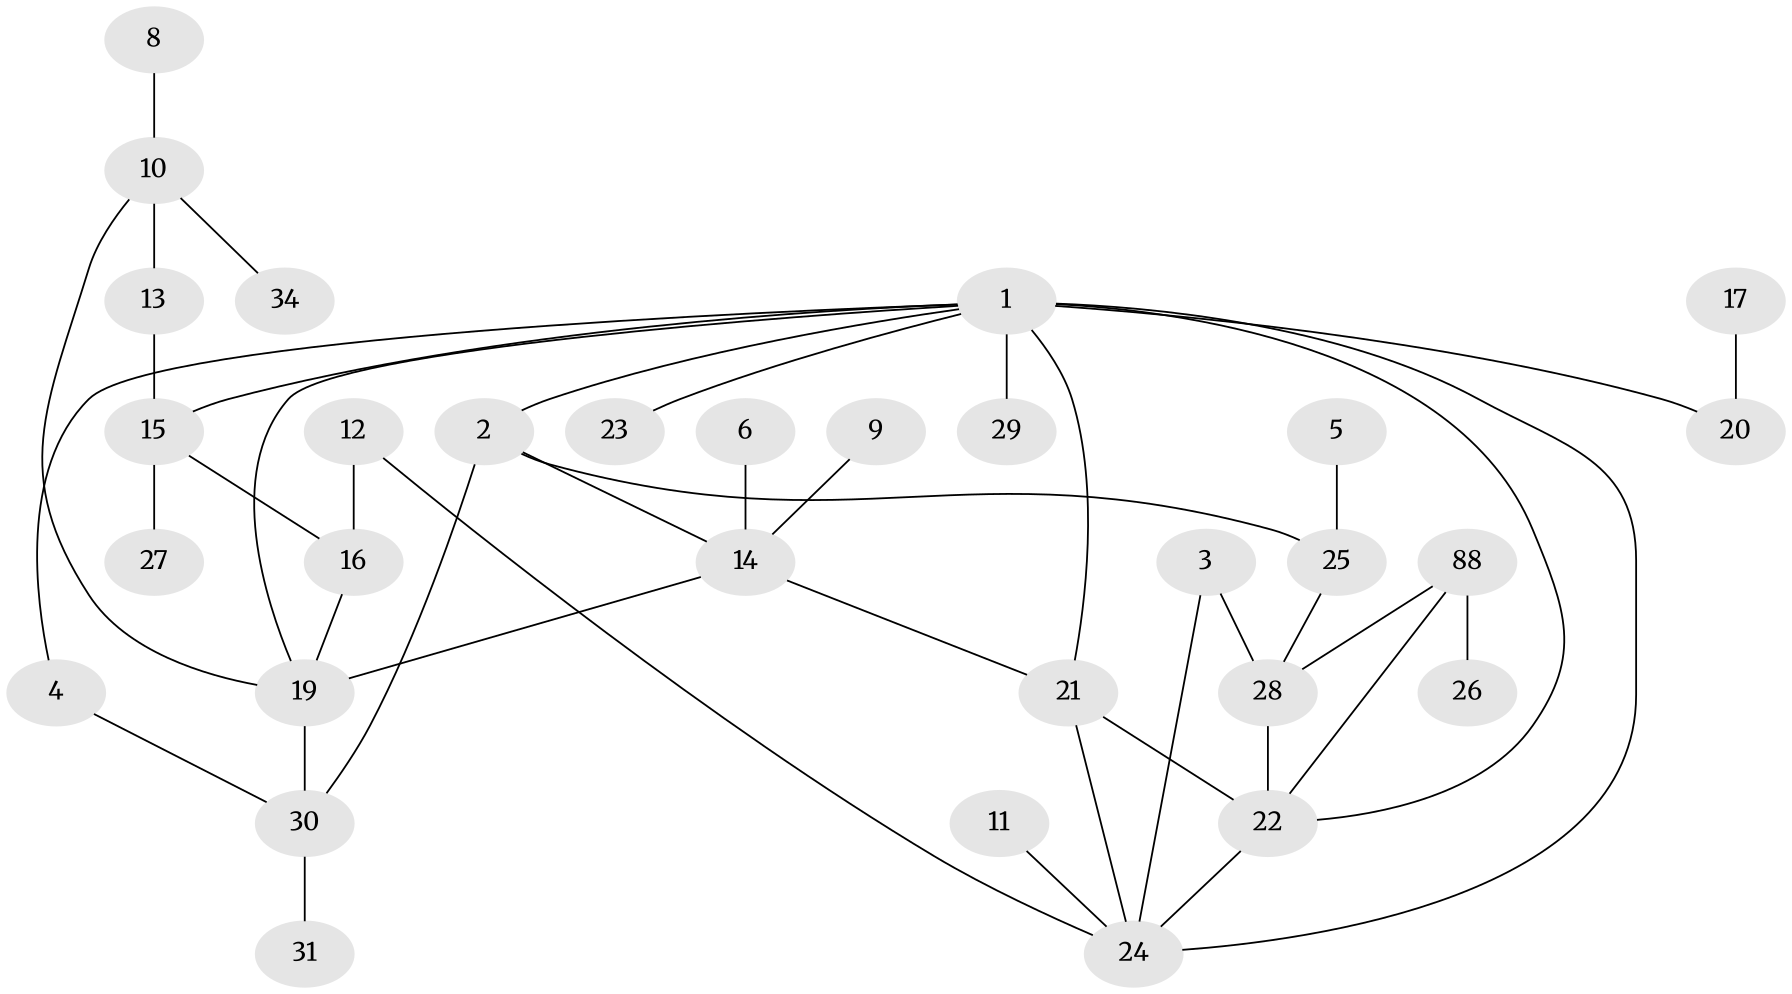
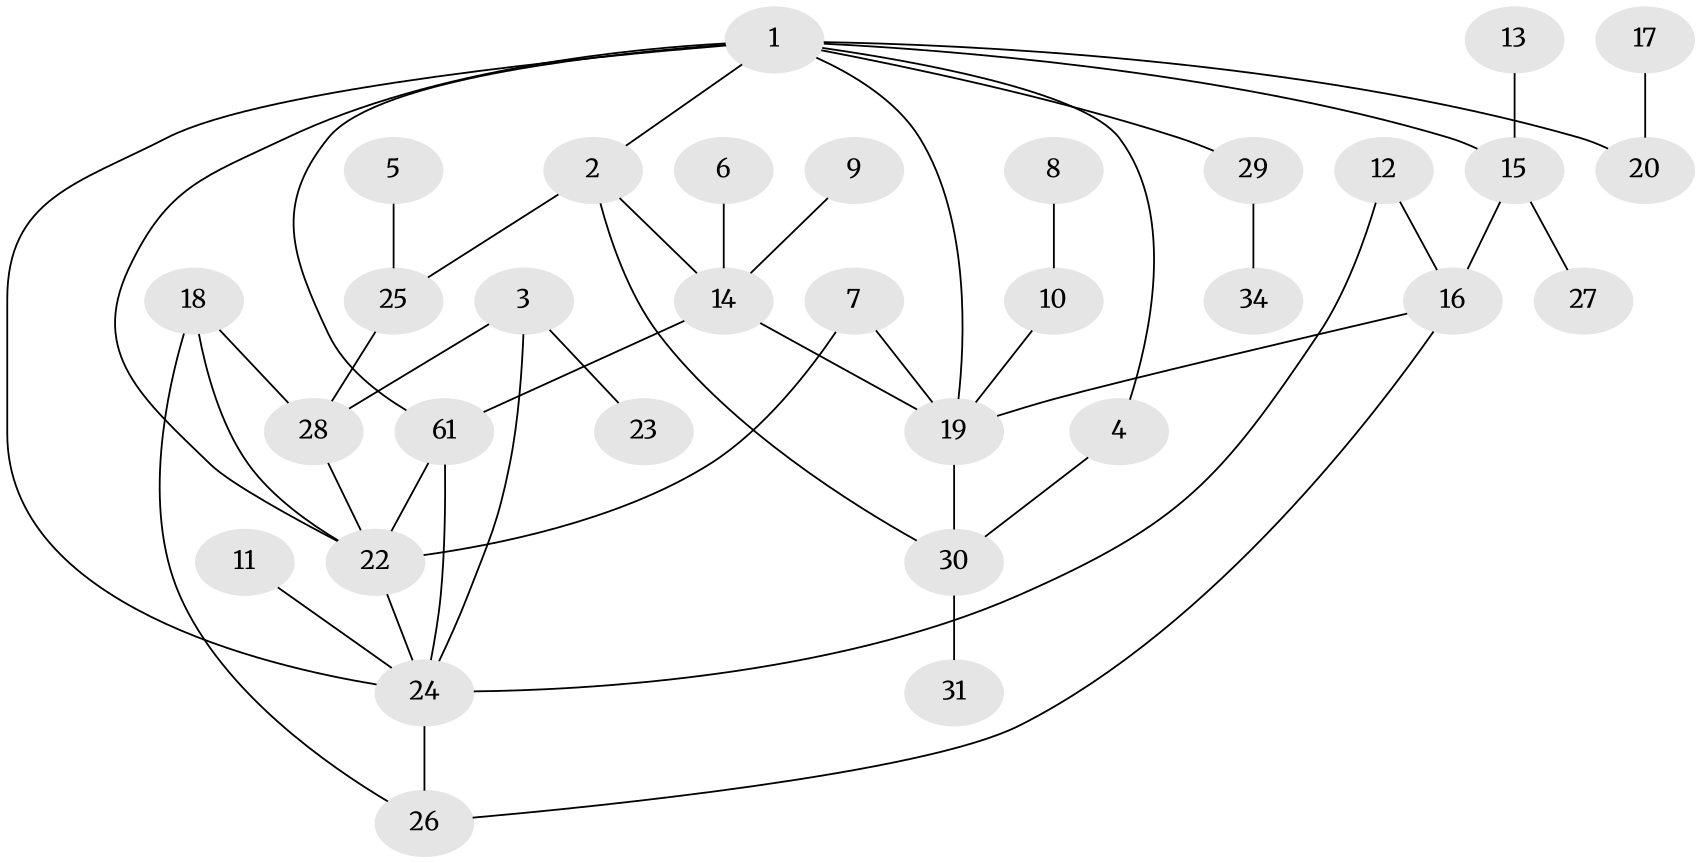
edge "10" -- "13": removed
edge "10" -- "34": now "29" -- "34"
node "7": added
edge "1" -- "23": now "3" -- "23"
node "88": label "88" -> "18"
node "21": label "21" -> "61"
edge "16" -- "26": added
edge "24" -- "26": added
